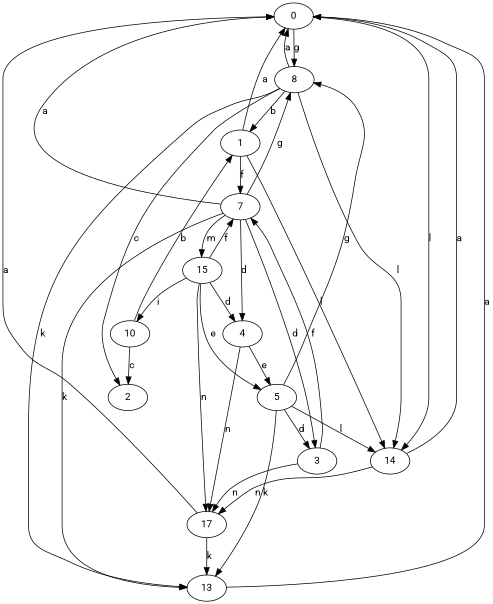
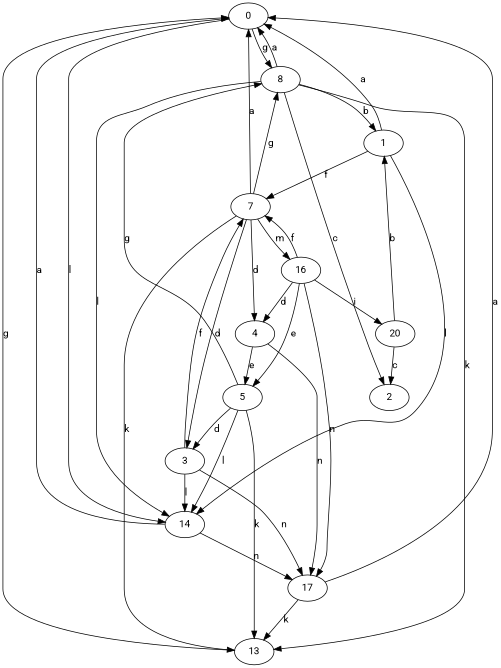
node "15": label "15" -> "16"
edge "13" -> "0": label "a" -> "g"
node "10": label "10" -> "20"
edge "3" -> "14": added, label "l"
